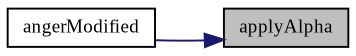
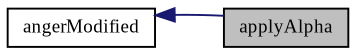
edge "angerModified" -> "applyAlpha": reversed
